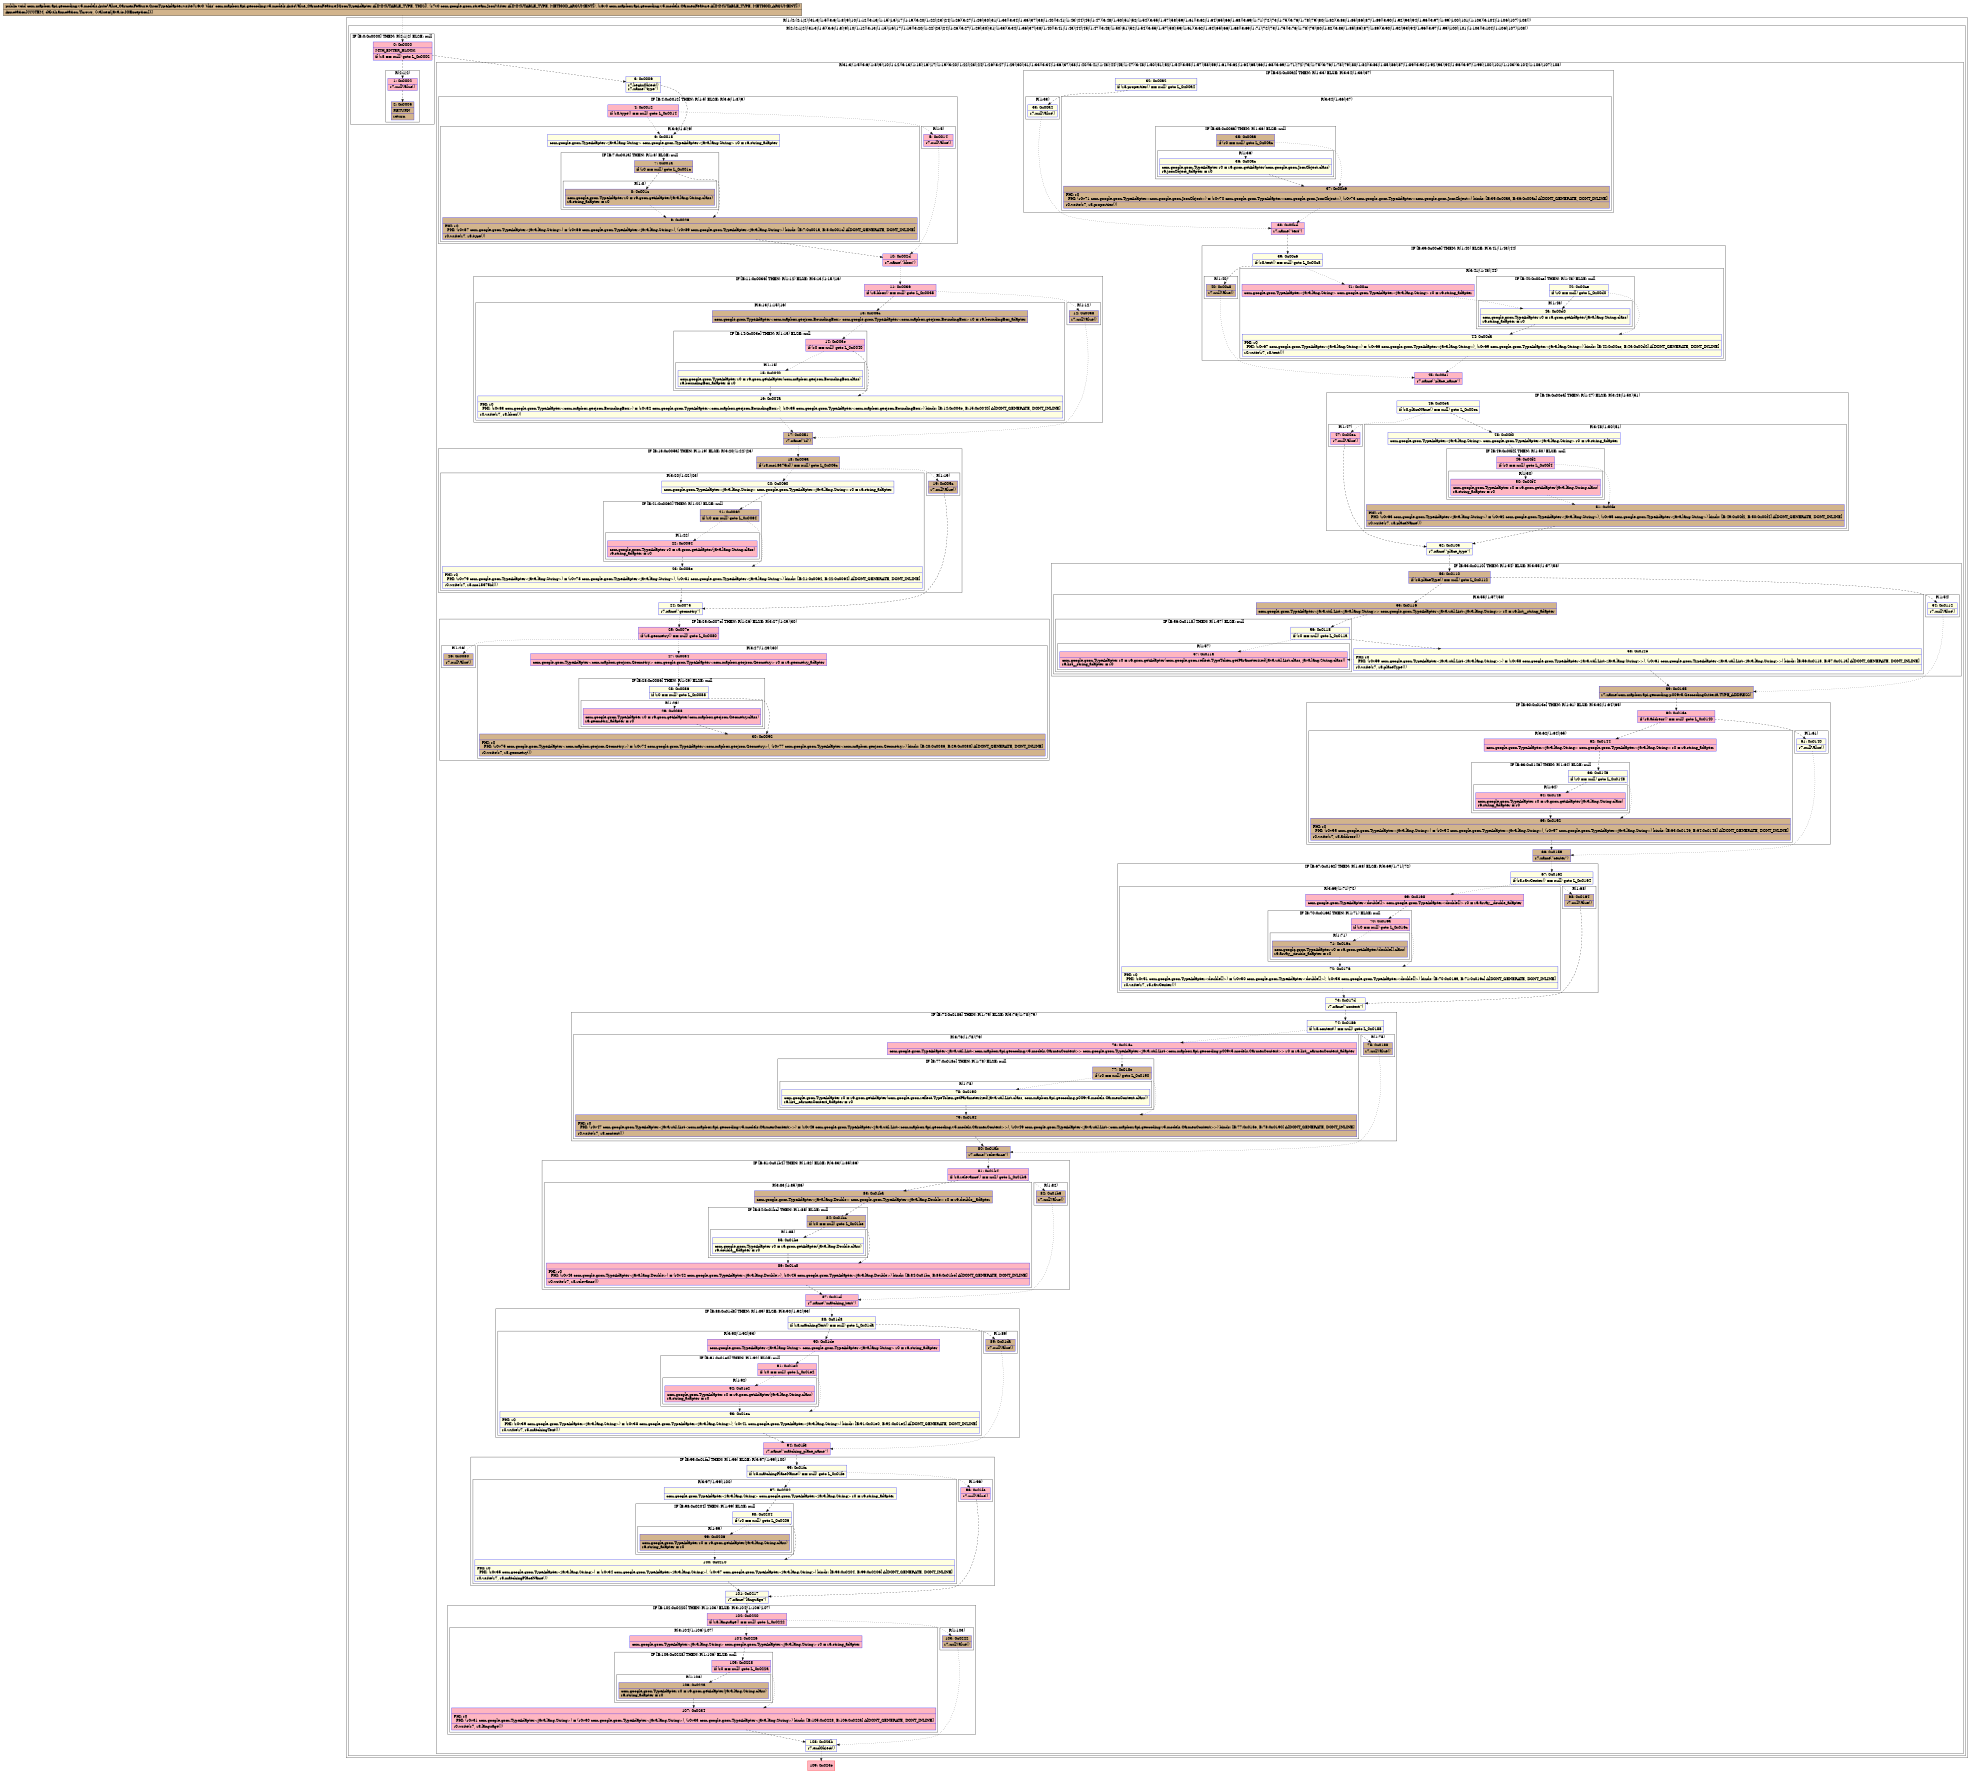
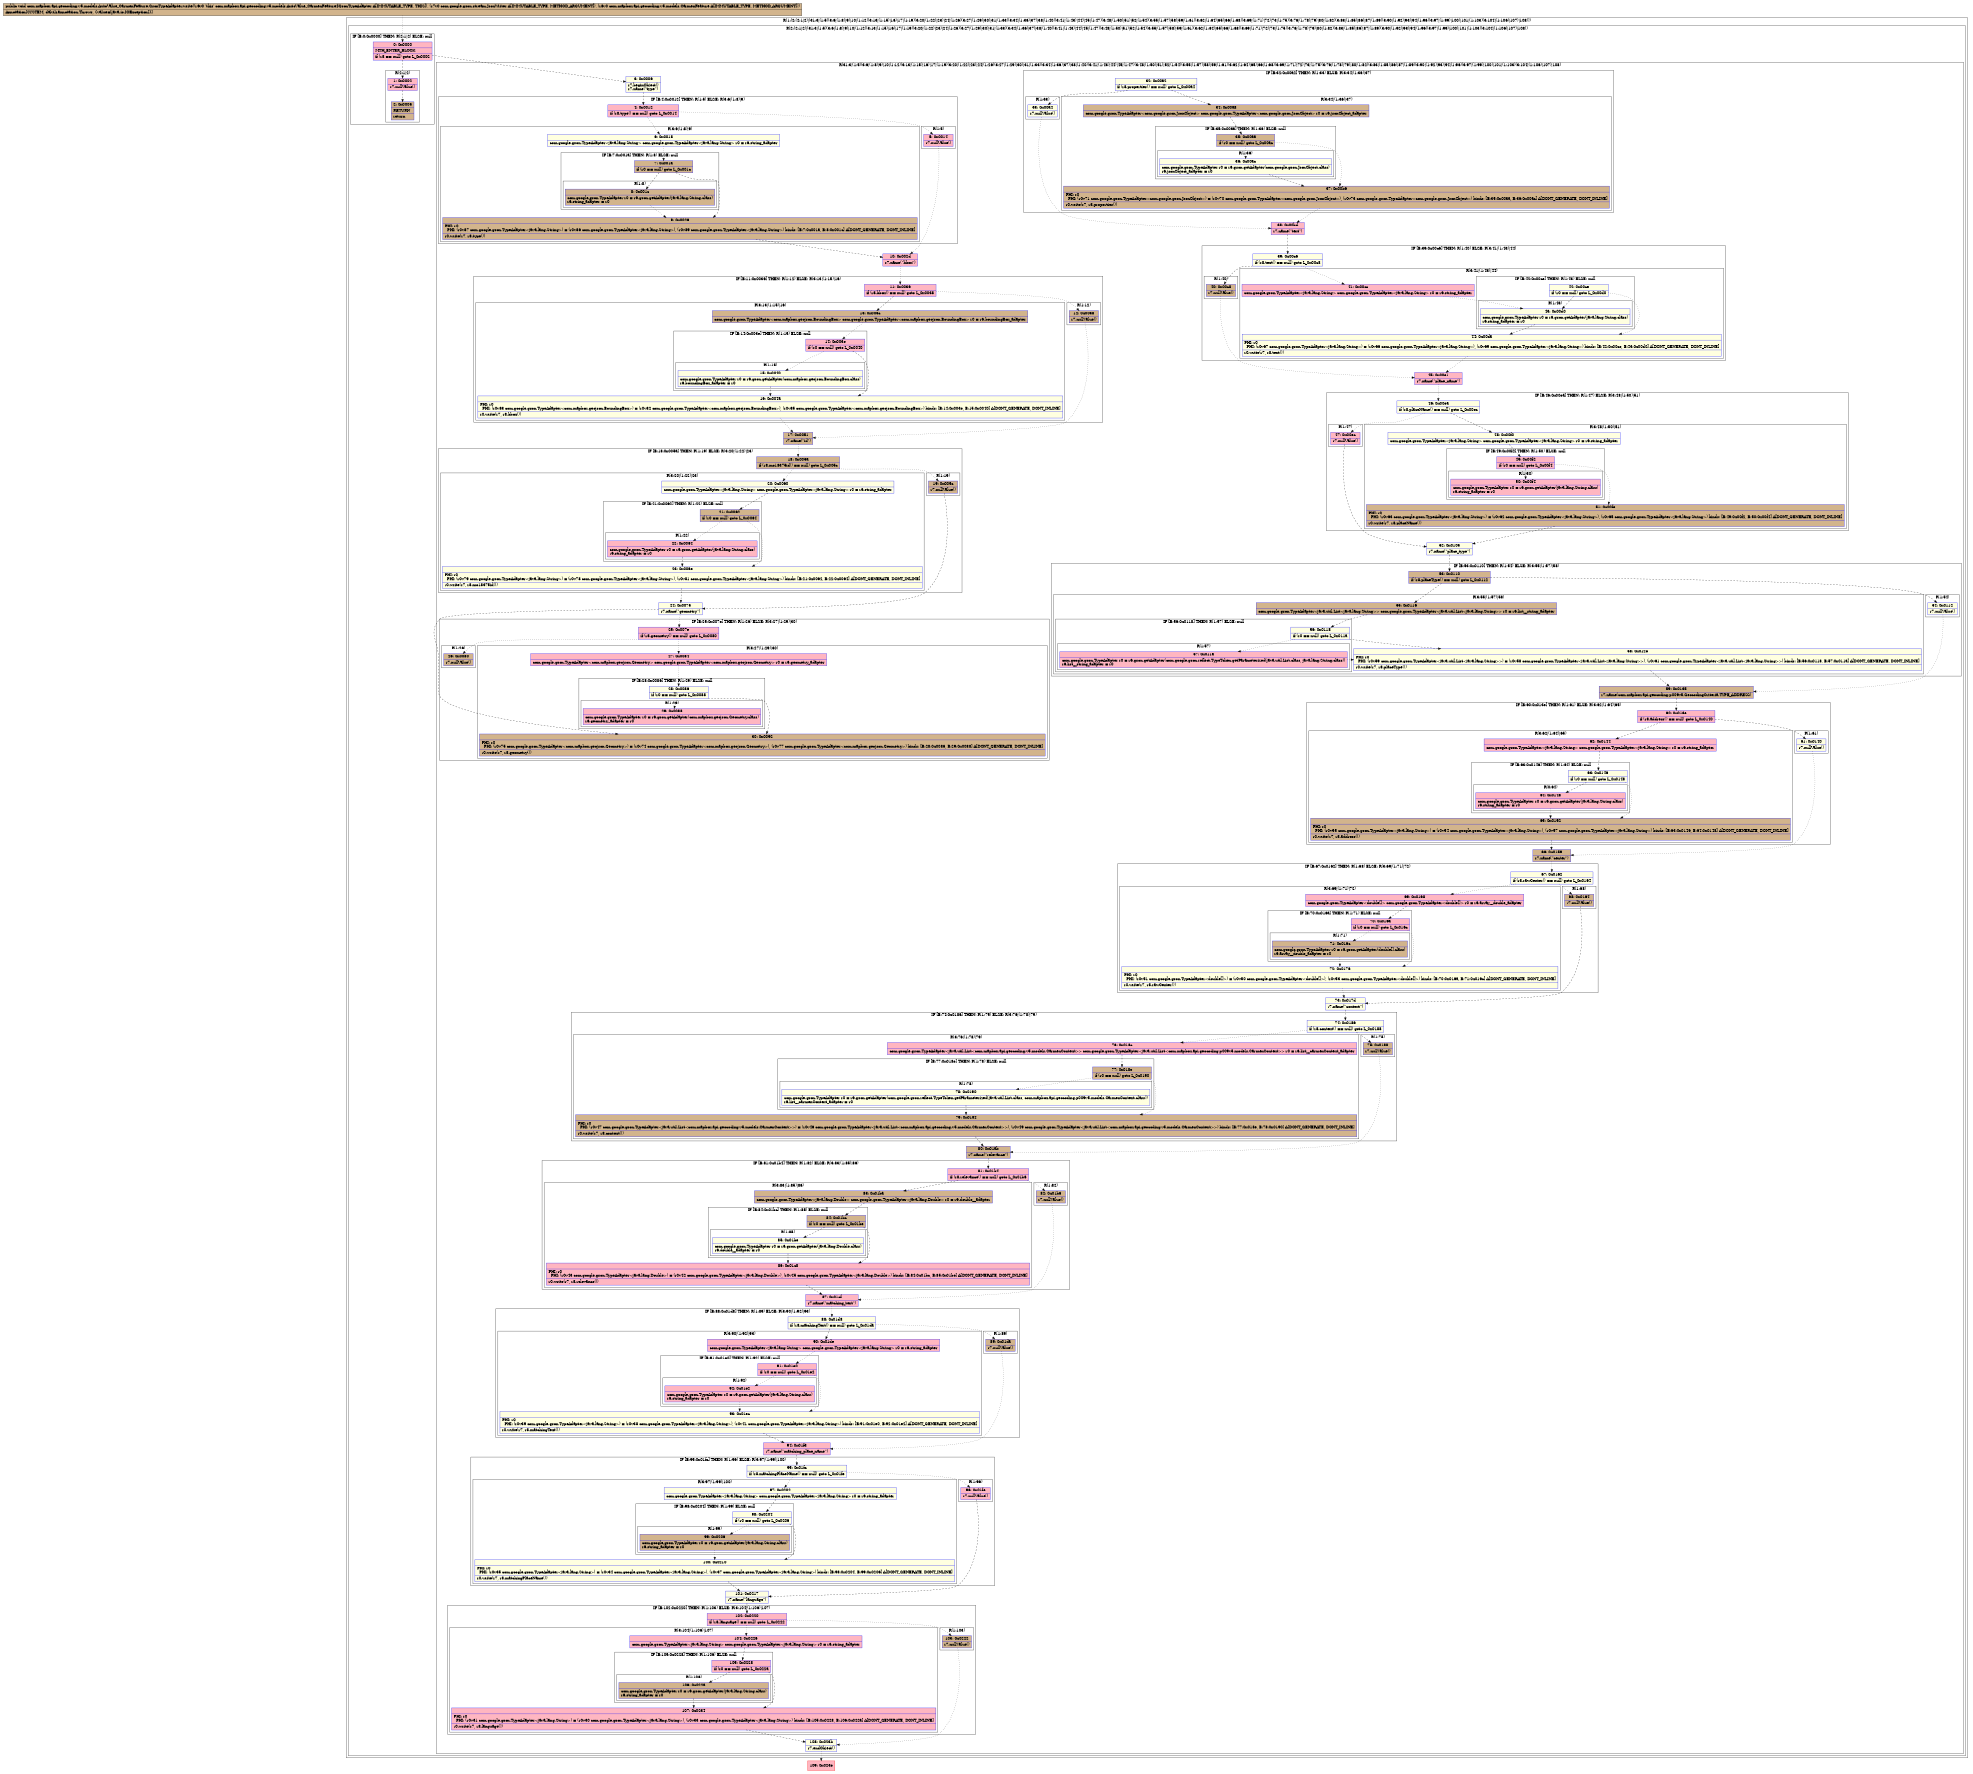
edge "3: 0x0006" -> "6: 0x0018": now "3: 0x0006" -> "4: 0x0012"
node "34: 0x00a8": added
edge "45: 0x00e1" -> "46: 0x00ea": added
edge "50: 0x00f4" -> "51: 0x00fe": removed
edge "58: 0x012e" -> "57: 0x011a": reversed
edge "29: 0x0088" -> "30: 0x0092": now "24: 0x0075" -> "30: 0x0092"
cluster "R(1:64)": label "R(1:64)" -> "R(0:64)"
edge "88: 0x01d8" -> "89: 0x01da": style dashed -> dotted
edge "105: 0x0228" -> "107: 0x0234": style dotted -> dashed
